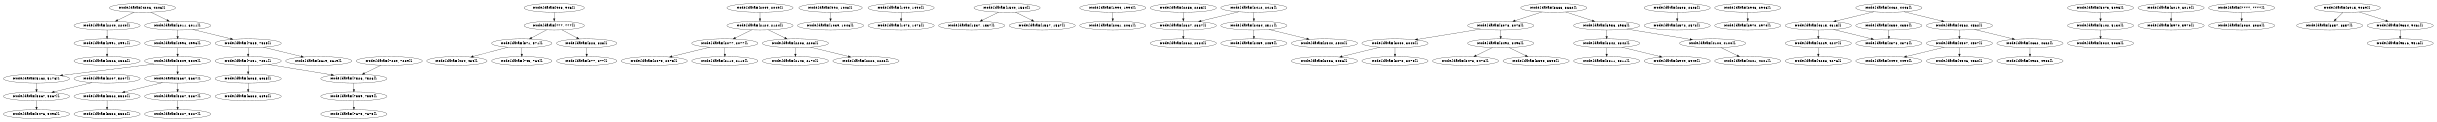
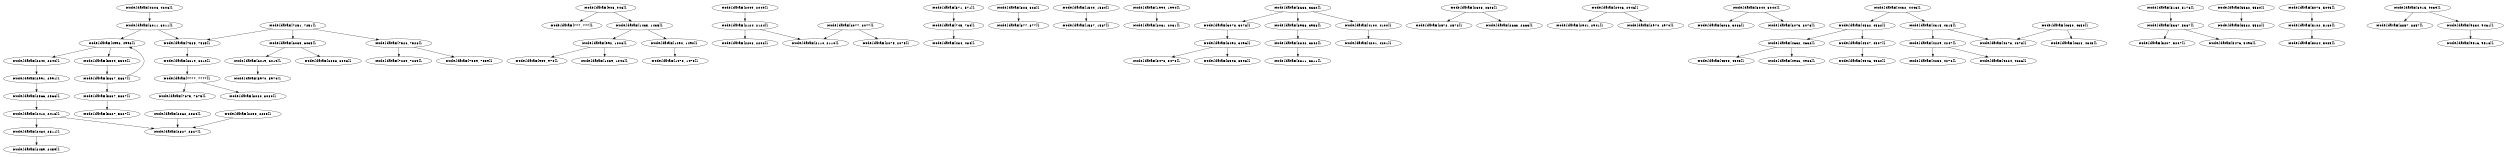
edge "Node{data=[4206, 4206]}" -> "Node{data=[2240, 2240]}": now "Node{data=[4996, 4996]}" -> "Node{data=[2240, 2240]}"
node "Node{data=[1435, 1435]}": added
node "Node{data=[1537, 1537]}": removed
node "Node{data=[2663, 2663]}": added
node "Node{data=[2941, 2941]}": added
edge "Node{data=[2327, 2327]}" -> "Node{data=[2362, 2384]}": reversed
edge "Node{data=[777, 777]}" -> "Node{data=[571, 571]}": removed
edge "Node{data=[777, 777]}" -> "Node{data=[828, 828]}": removed
edge "Node{data=[2124, 2124]}" -> "Node{data=[2077, 2077]}": now "Node{data=[2124, 2124]}" -> "Node{data=[2110, 2110]}"
edge "Node{data=[3078, 3078]}" -> "Node{data=[3040, 3040]}": removed
edge "Node{data=[3956, 3956]}" -> "Node{data=[4100, 4100]}": now "Node{data=[3666, 3682]}" -> "Node{data=[4100, 4100]}"
node "Node{data=[2540, 2540]}": removed
node "Node{data=[4328, 4343]}": added
edge "Node{data=[7585, 7585]}" -> "Node{data=[7251, 7251]}": reversed
edge "Node{data=[6035, 6035]}" -> "Node{data=[6019, 6019]}": added
edge "Node{data=[571, 571]}" -> "Node{data=[484, 484]}": now "Node{data=[745, 764]}" -> "Node{data=[484, 484]}"
node "Node{data=[959, 970]}": added
node "Node{data=[2143, 2170]}": removed
node "Node{data=[2226, 2226]}": removed
node "Node{data=[3949, 3949]}": removed
node "Node{data=[4595, 4595]}": added
node "Node{data=[4494, 4494]}": removed
node "Node{data=[4224, 4226]}": added
edge "Node{data=[8619, 8619]}" -> "Node{data=[7777, 7777]}": added
edge "Node{data=[7289, 7289]}" -> "Node{data=[7526, 7526]}": reversed
edge "Node{data=[5509, 5509]}" -> "Node{data=[5162, 5176]}": removed
edge "Node{data=[5207, 5207]}" -> "Node{data=[5367, 5367]}": reversed
edge "Node{data=[5637, 5637]}" -> "Node{data=[5562, 5580]}": now "Node{data=[5637, 5637]}" -> "Node{data=[4996, 4996]}"
edge "Node{data=[2566, 2566]}" -> "Node{data=[2412, 2413]}": added
edge "Node{data=[7559, 7559]}" -> "Node{data=[7675, 7675]}": now "Node{data=[7777, 7777]}" -> "Node{data=[7675, 7675]}"
